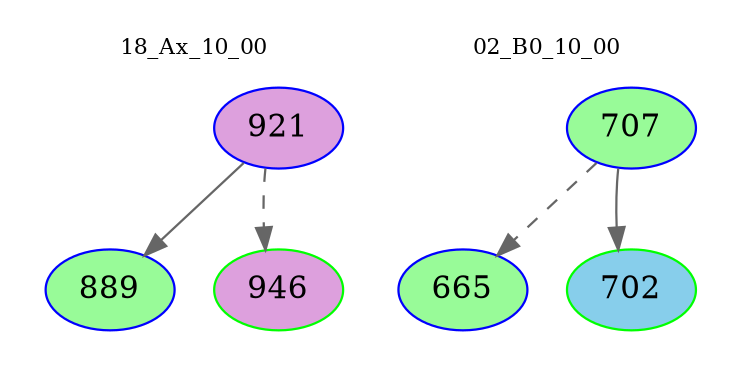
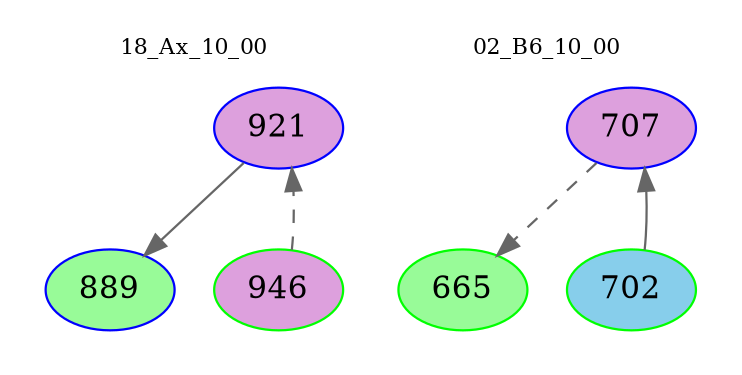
cluster "02_B0_10_00": label "02_B0_10_00" -> "02_B6_10_00"
node "707": fillcolor palegreen -> plum
edge "921" -> "946": reversed
edge "707" -> "702": reversed
node "665": color blue -> green
